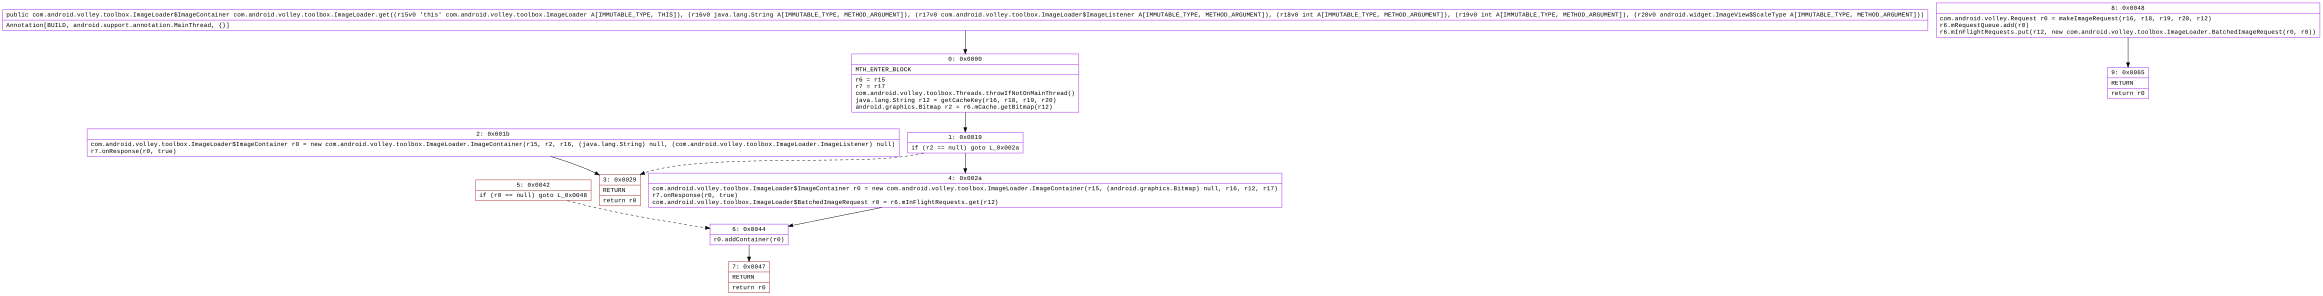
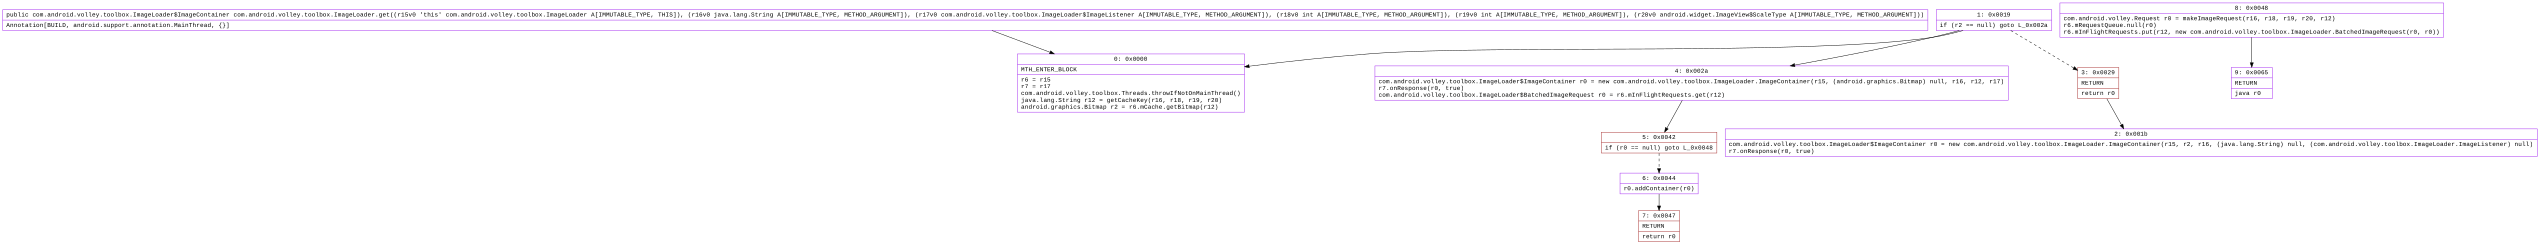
node "8: 0x0048": text "r6.mRequestQueue.add(r0)" -> "r6.mRequestQueue.null(r0)"
node "9: 0x0065": text "return r0" -> "java r0"
edge "0: 0x0000" -> "1: 0x0019": reversed
edge "2: 0x001b" -> "3: 0x0029": reversed
edge "4: 0x002a" -> "6: 0x0044": now "4: 0x002a" -> "5: 0x0042"
